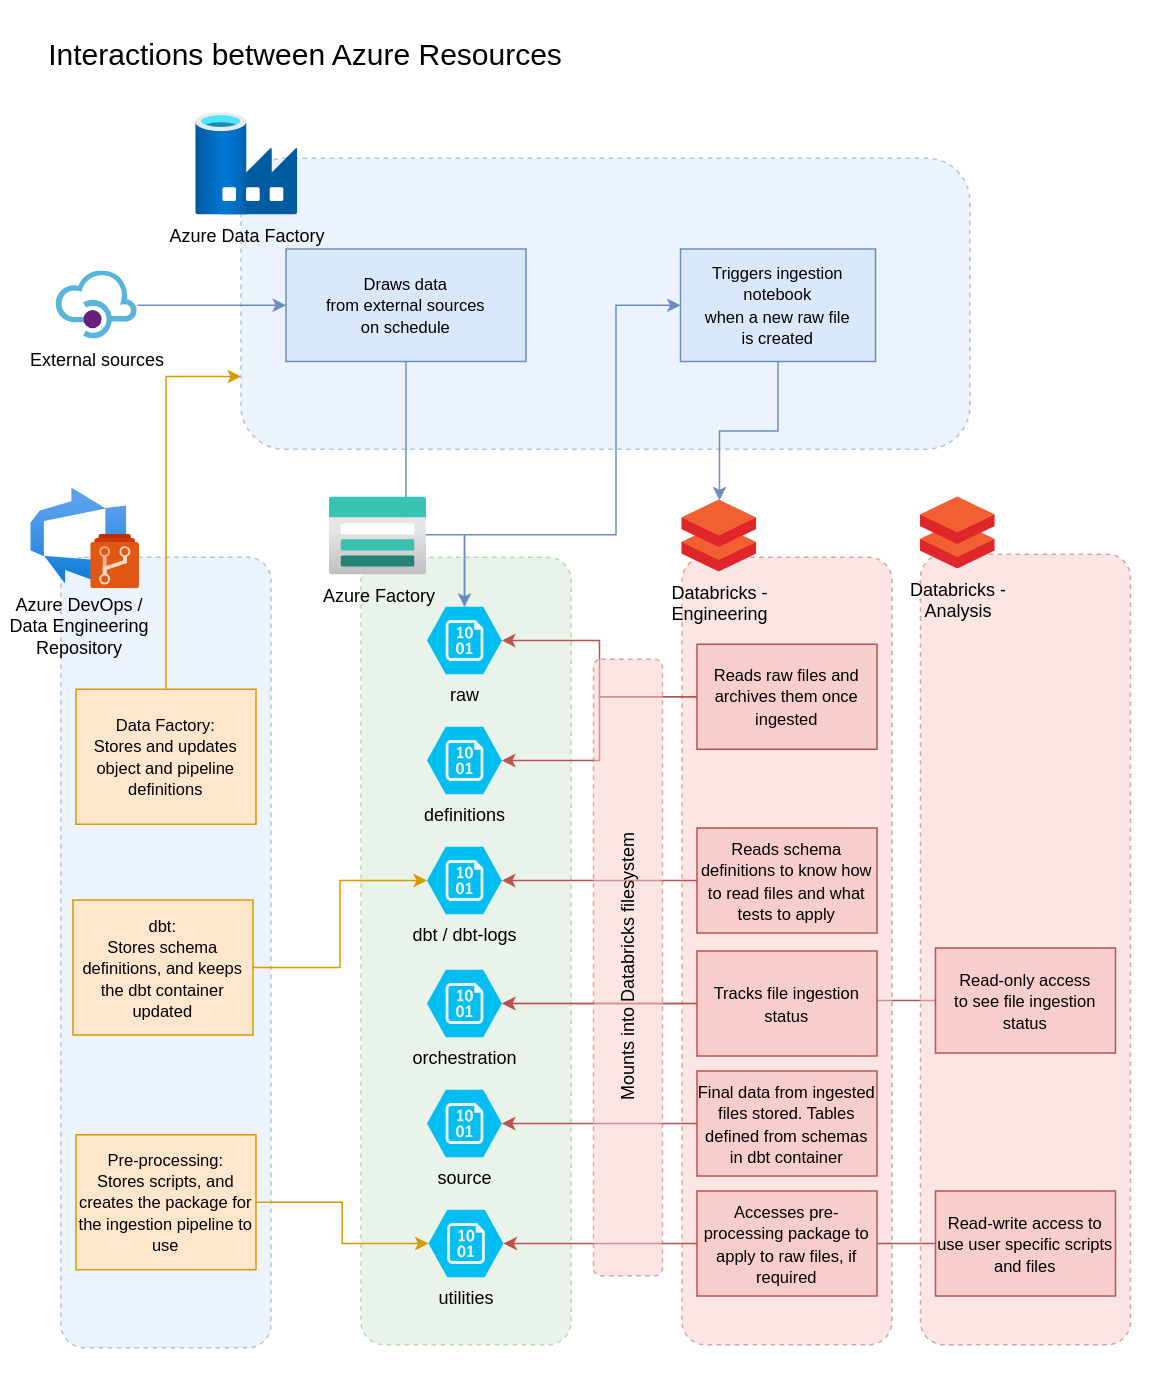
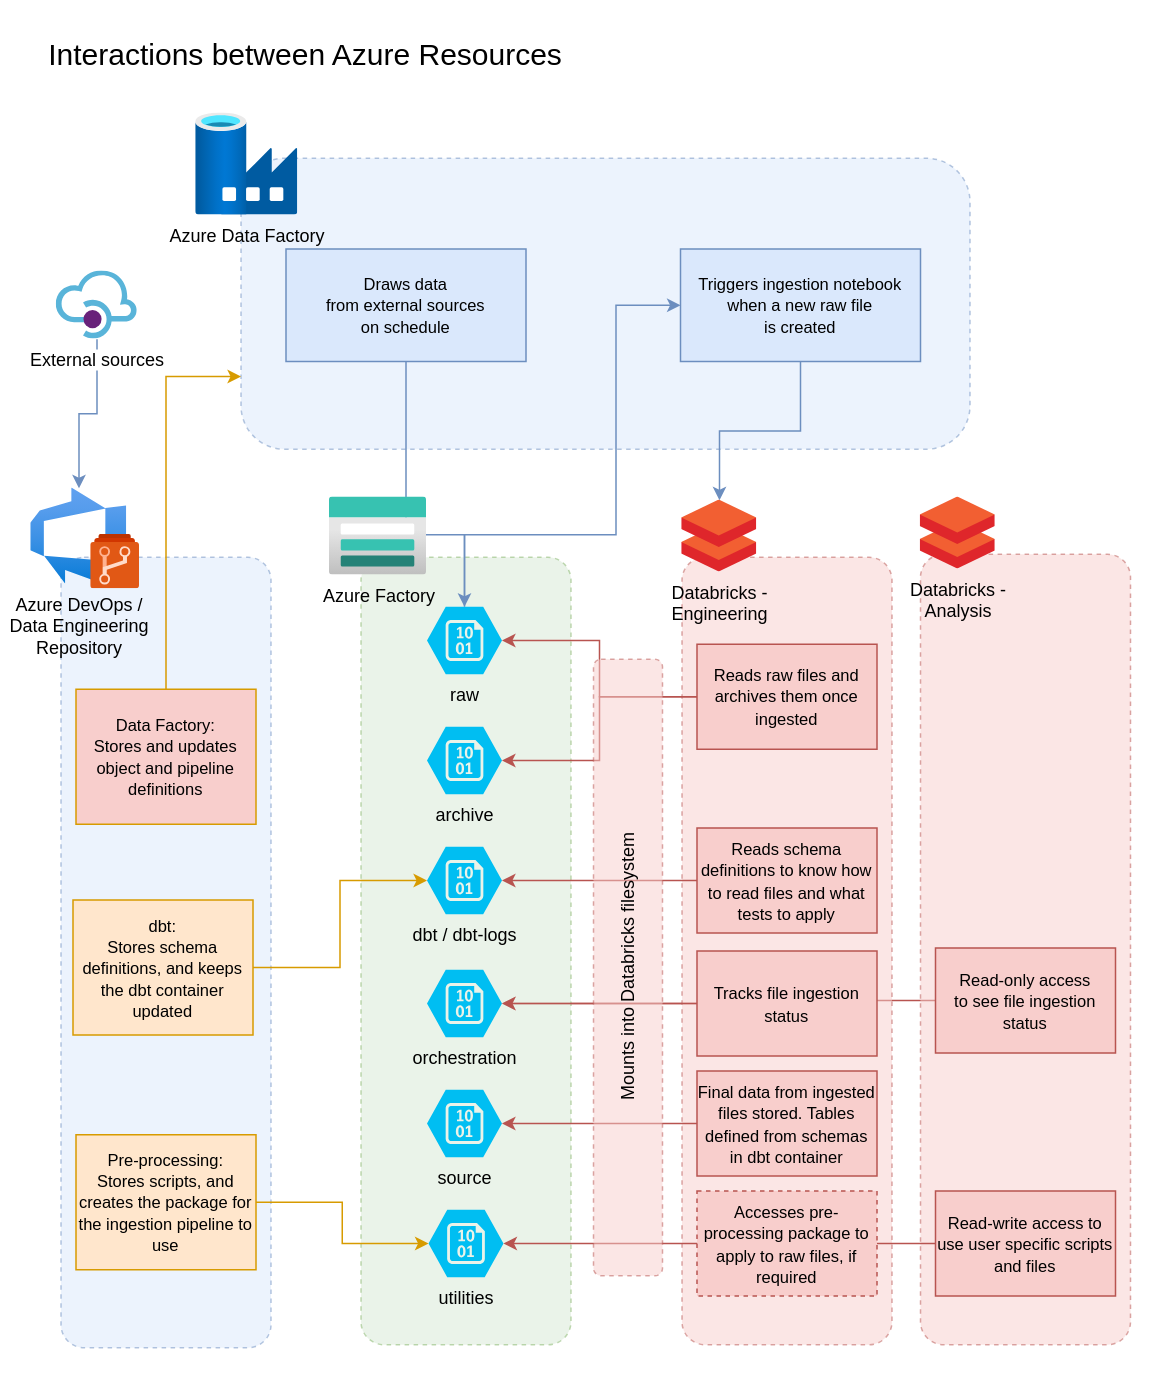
edge "External sources" -> "Draws datafrom external sourceson schedule": now "External sources" -> "Azure DevOps / Data Engineering Repository"
node "Triggers ingestion notebook when a new raw file is created": size 195x113 -> 240x113
node "Data Factory: Stores and updates object and pipeline definitions": fillcolor #ffe6cc -> #f8cecc
node "definitions": label "definitions" -> "archive"
node "Accesses pre-processing package to apply to raw files, if required": style solid -> dashed
